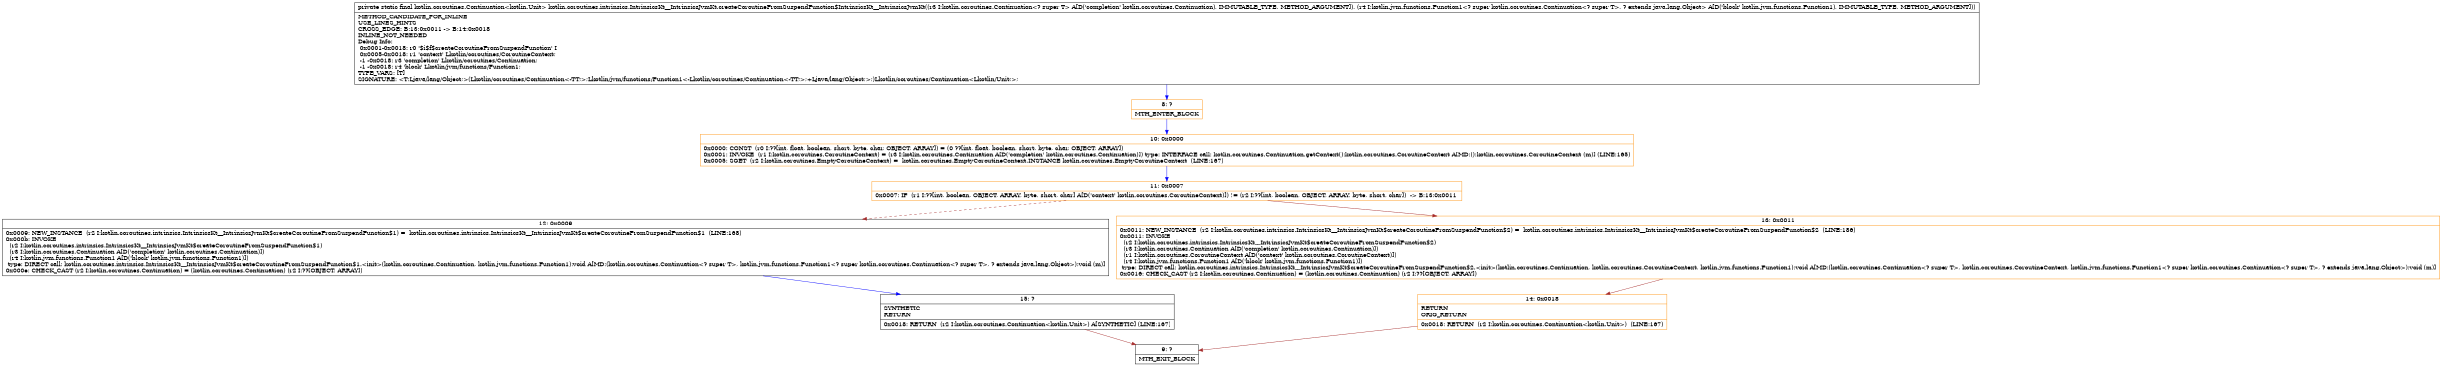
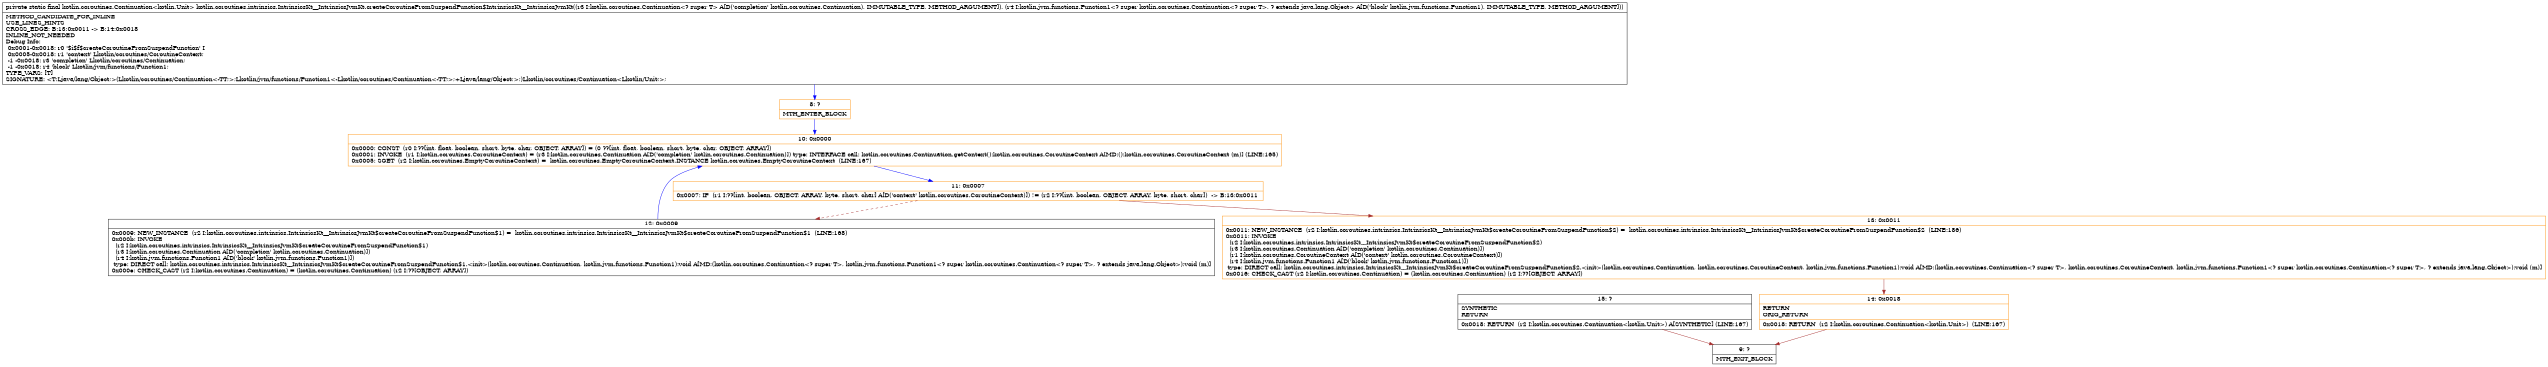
edge "12: 0x0009" -> "15: ?": now "12: 0x0009" -> "10: 0x0000"
